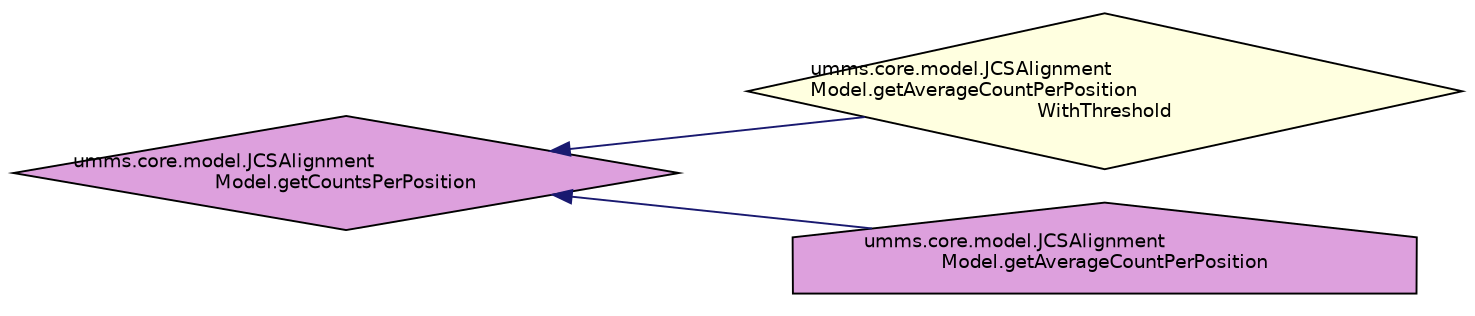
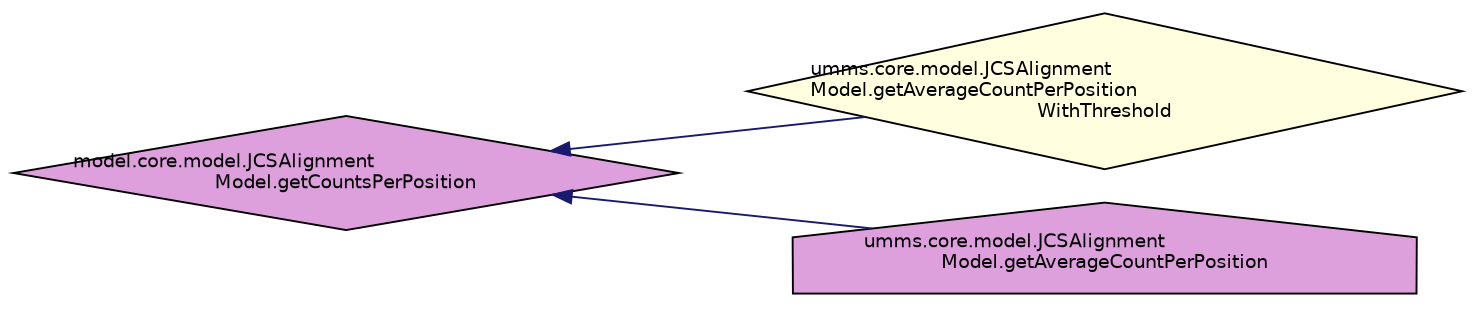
node "umms.core.model.JCSAlignment Model.getCountsPerPosition": label "umms.core.model.JCSAlignment Model.getCountsPerPosition" -> "model.core.model.JCSAlignment Model.getCountsPerPosition"
